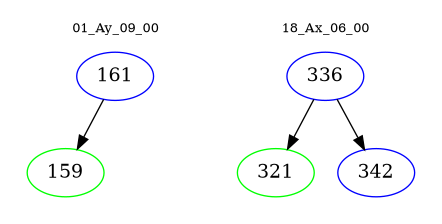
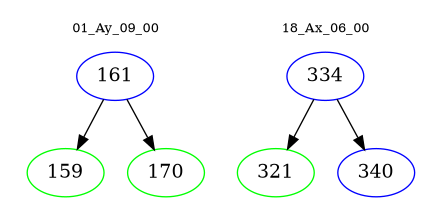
node "336": label "336" -> "334"
node "170": added
node "342": label "342" -> "340"
